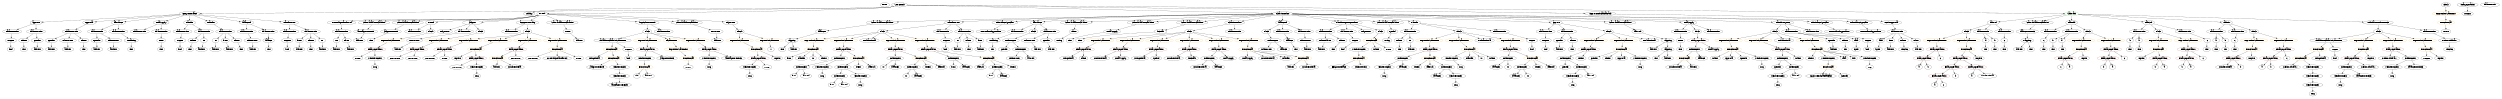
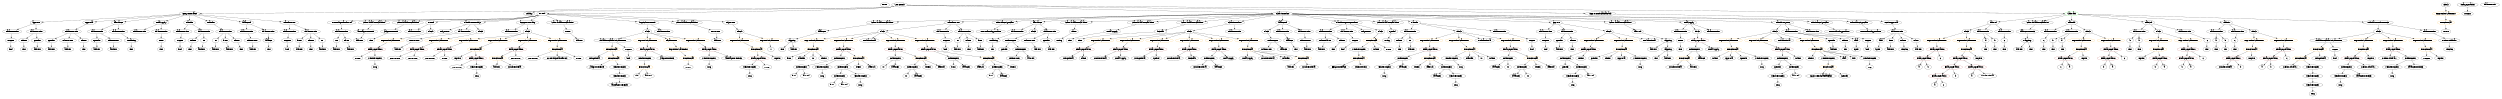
node "jackpot": label "jackpot" -> "transferOwnership"
